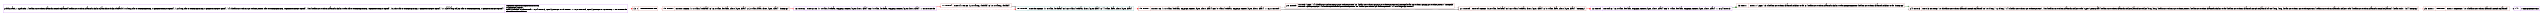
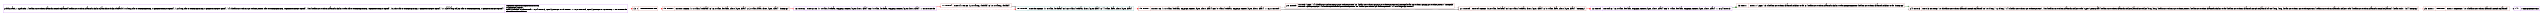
edge "13: ?" -> "15: 0x0000": arrowhead odot -> box
